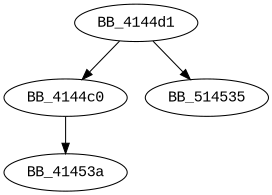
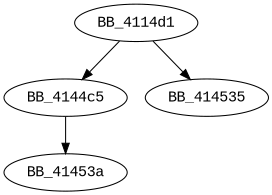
node "BB_4144d1": label "BB_4144d1" -> "BB_4114d1"
node "BB_4144c0": label "BB_4144c0" -> "BB_4144c5"
node "BB_514535": label "BB_514535" -> "BB_414535"
